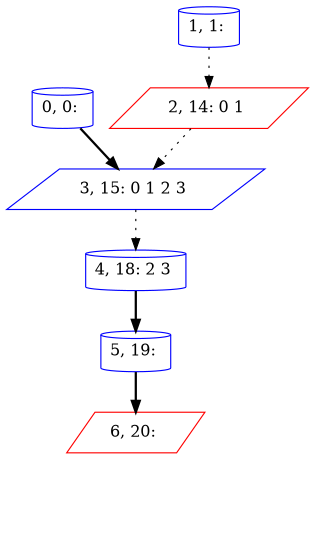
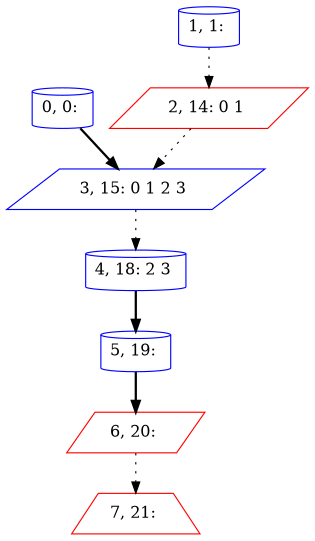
node "7, 21:": added
